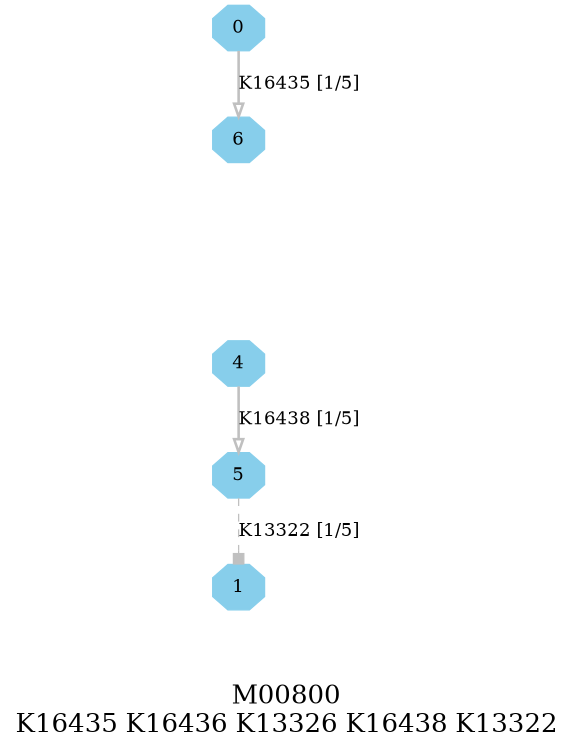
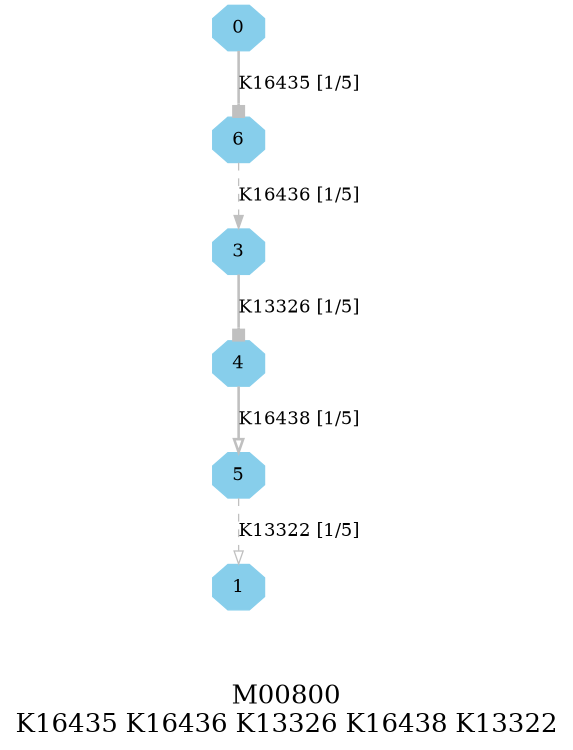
edge "0" -> "6": arrowhead onormal -> box
node "3": added
edge "5" -> "1": arrowhead box -> onormal
